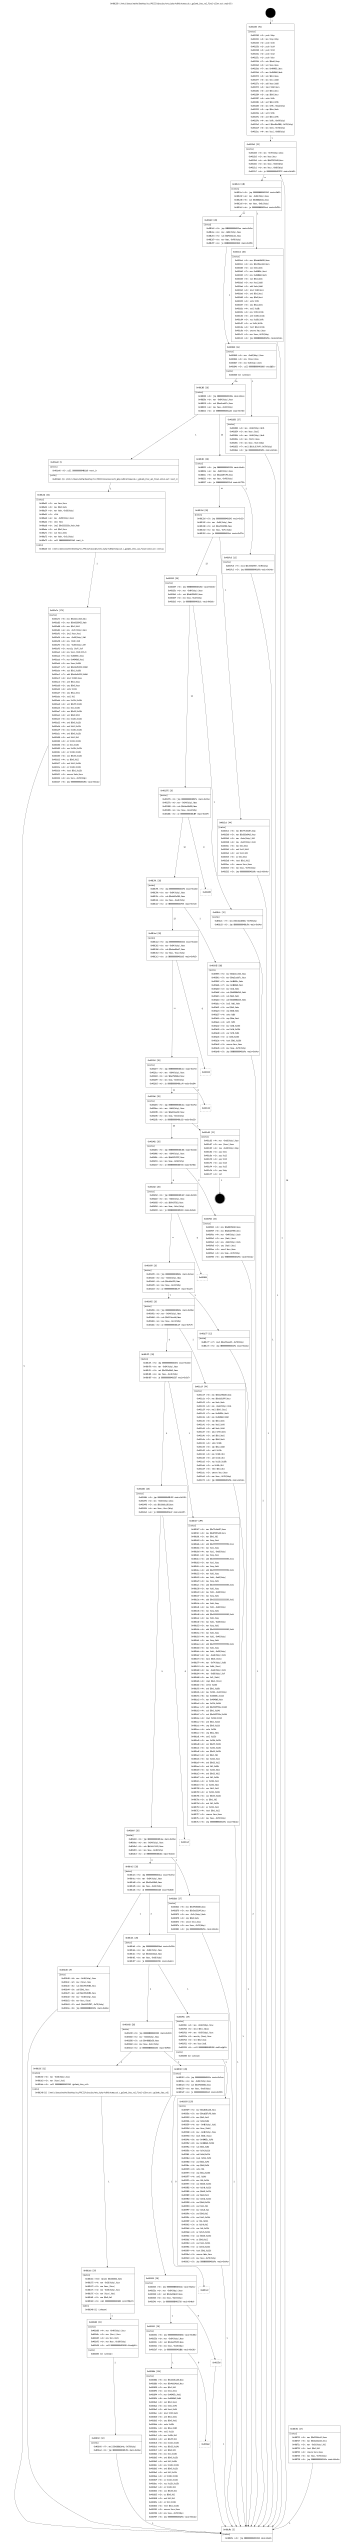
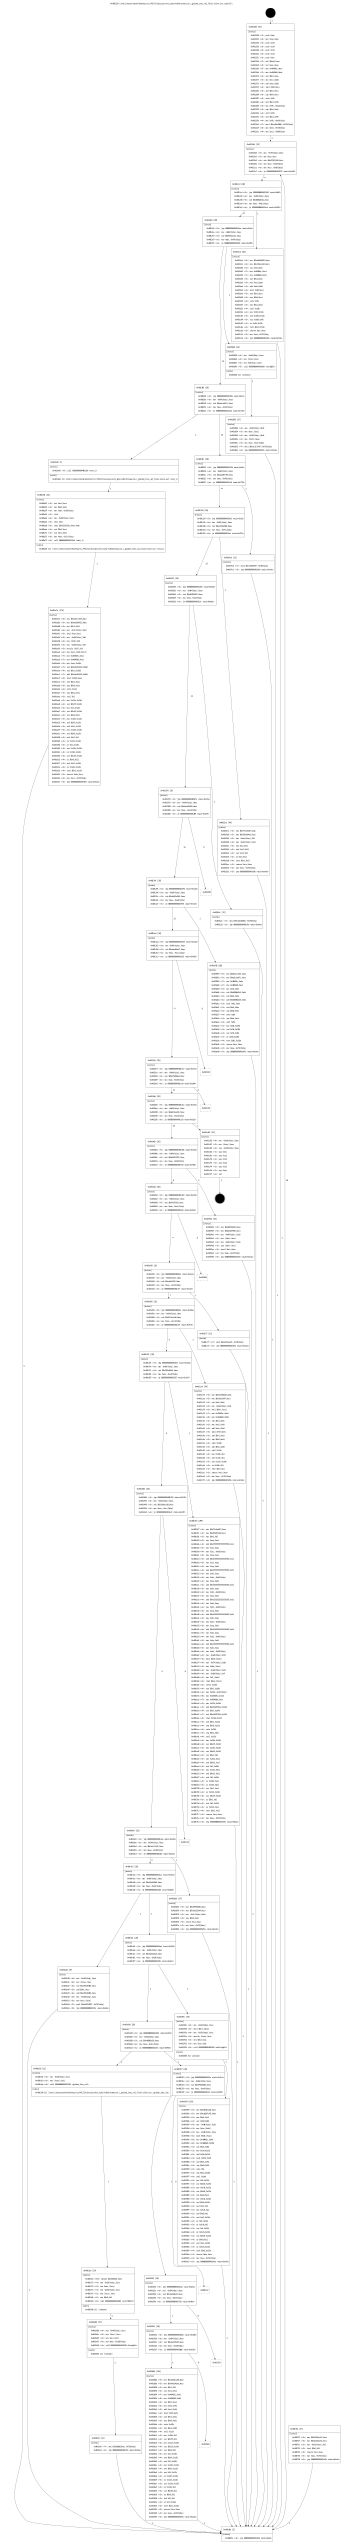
edge "0x401840 [16]" -> "0x401305 [28]": now "0x4012e9 [28]" -> "0x401305 [28]"
edge "0x40173d" -> "0x401d9a [5]": now "0x401886 [134]" -> "0x401d9a [5]"
